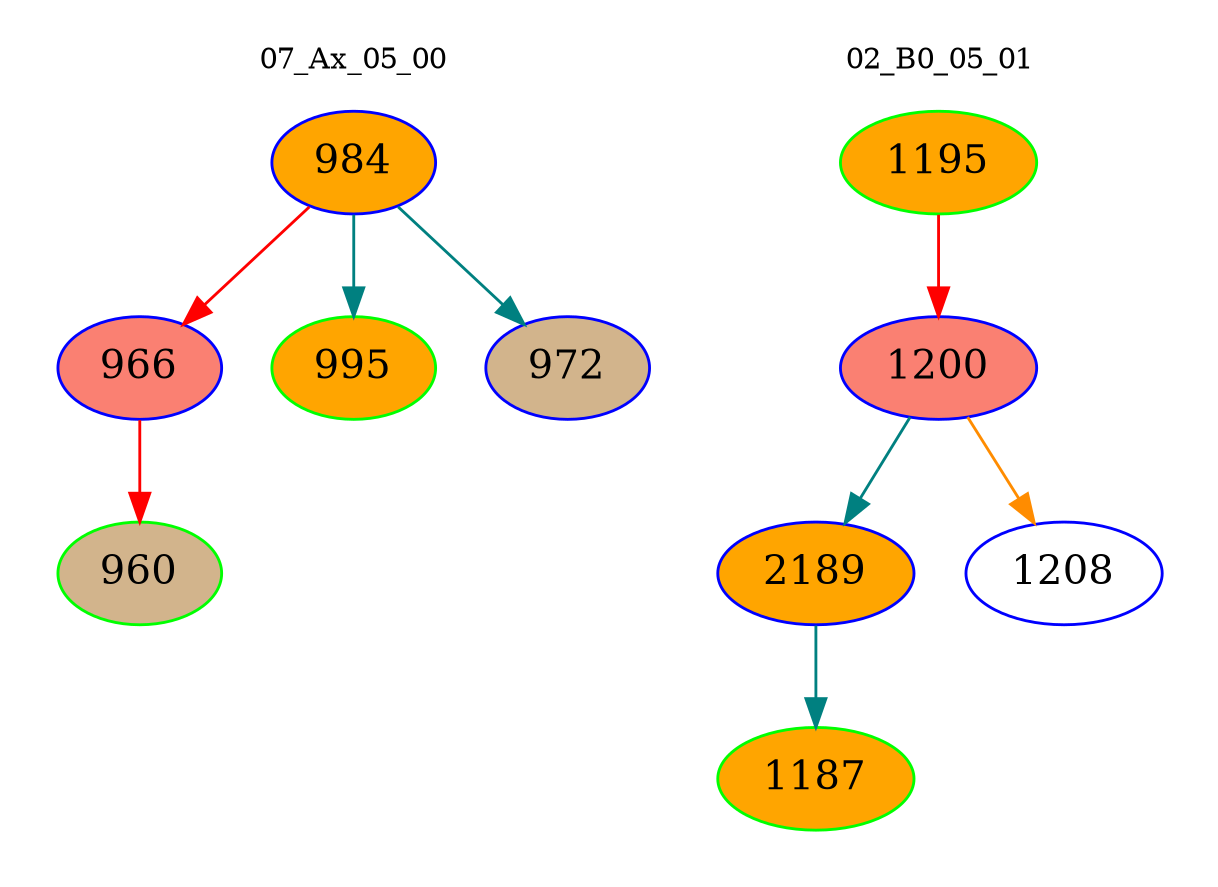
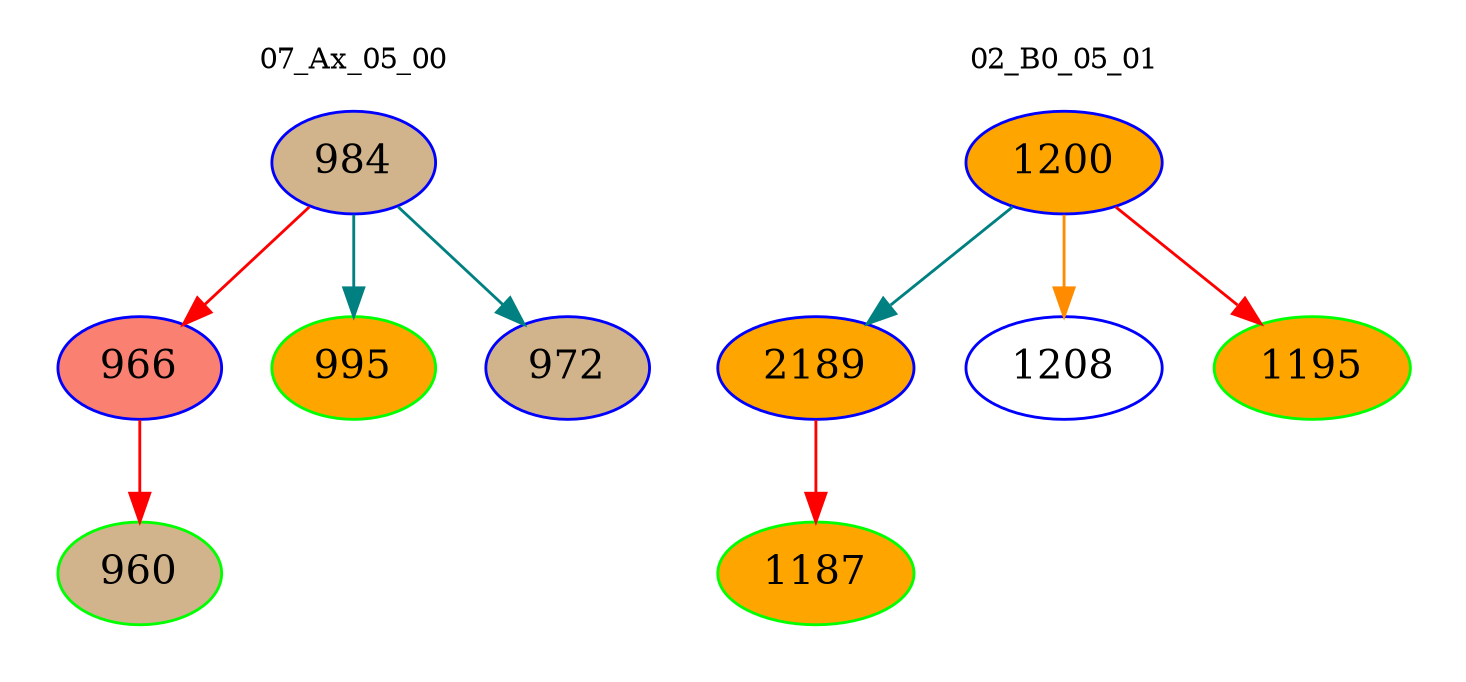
node "984": fillcolor orange -> tan
edge "1195" -> "1200": reversed
node "1200": fillcolor salmon -> orange
edge "2189" -> "1187": color teal -> red
